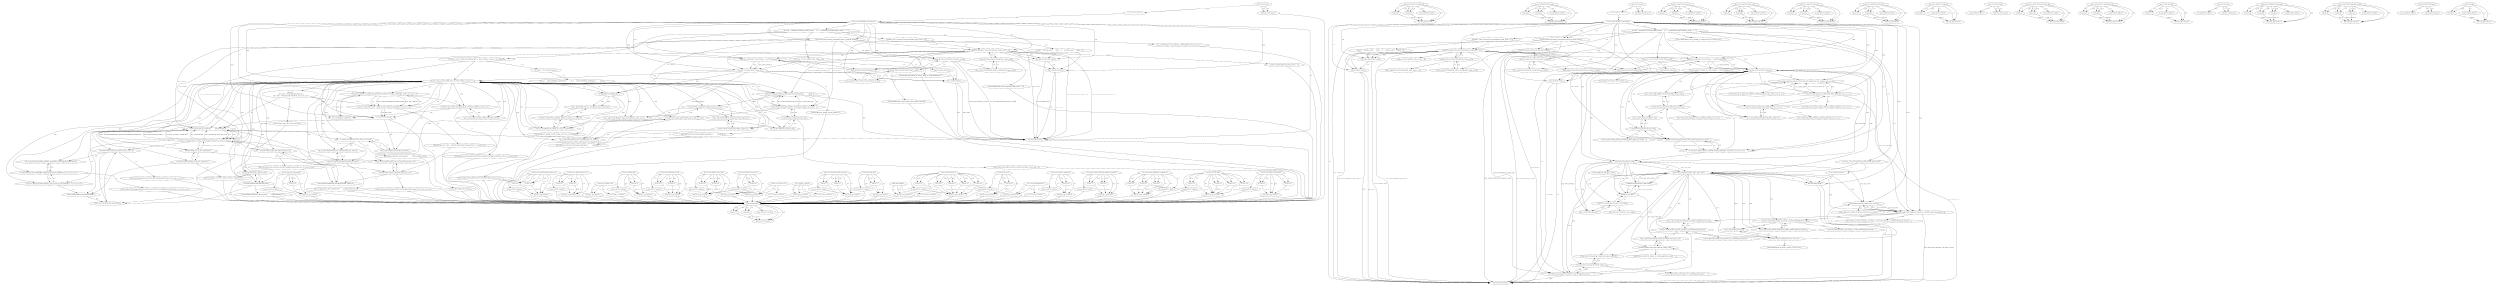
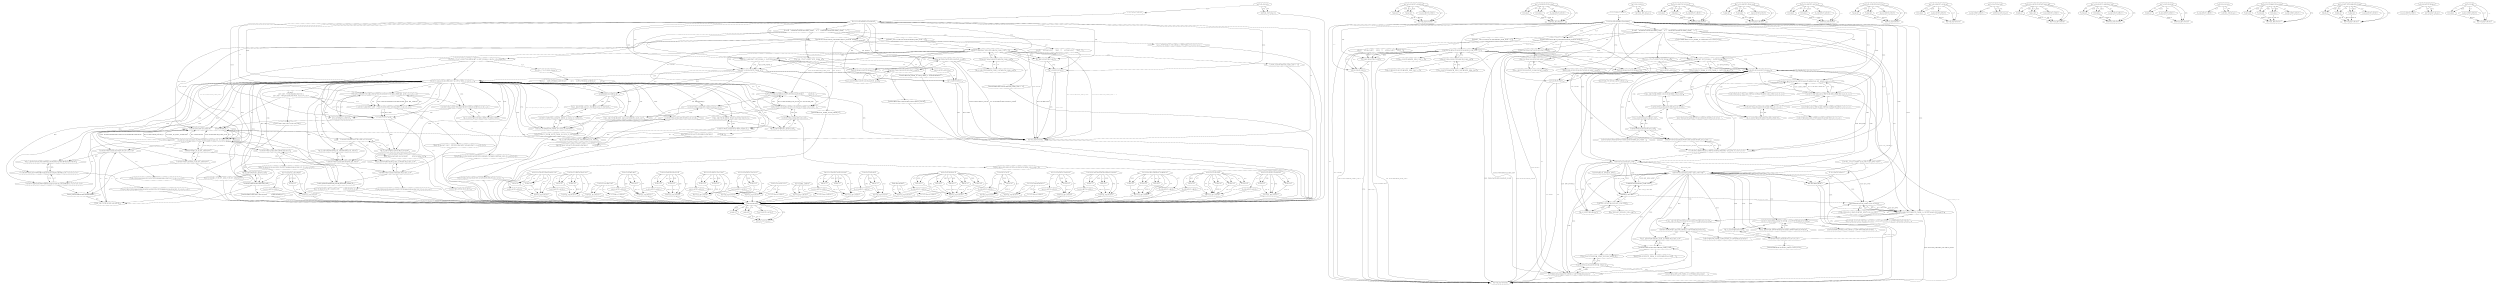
edge "(size,data_bytes->size())" -> "<(<operator>.fieldAccess,std::move)<SUB>19</SUB>>": now "(size,data_bytes->size())" -> "<(std.move,std::move(data_bytes))<SUB>19</SUB>>"
